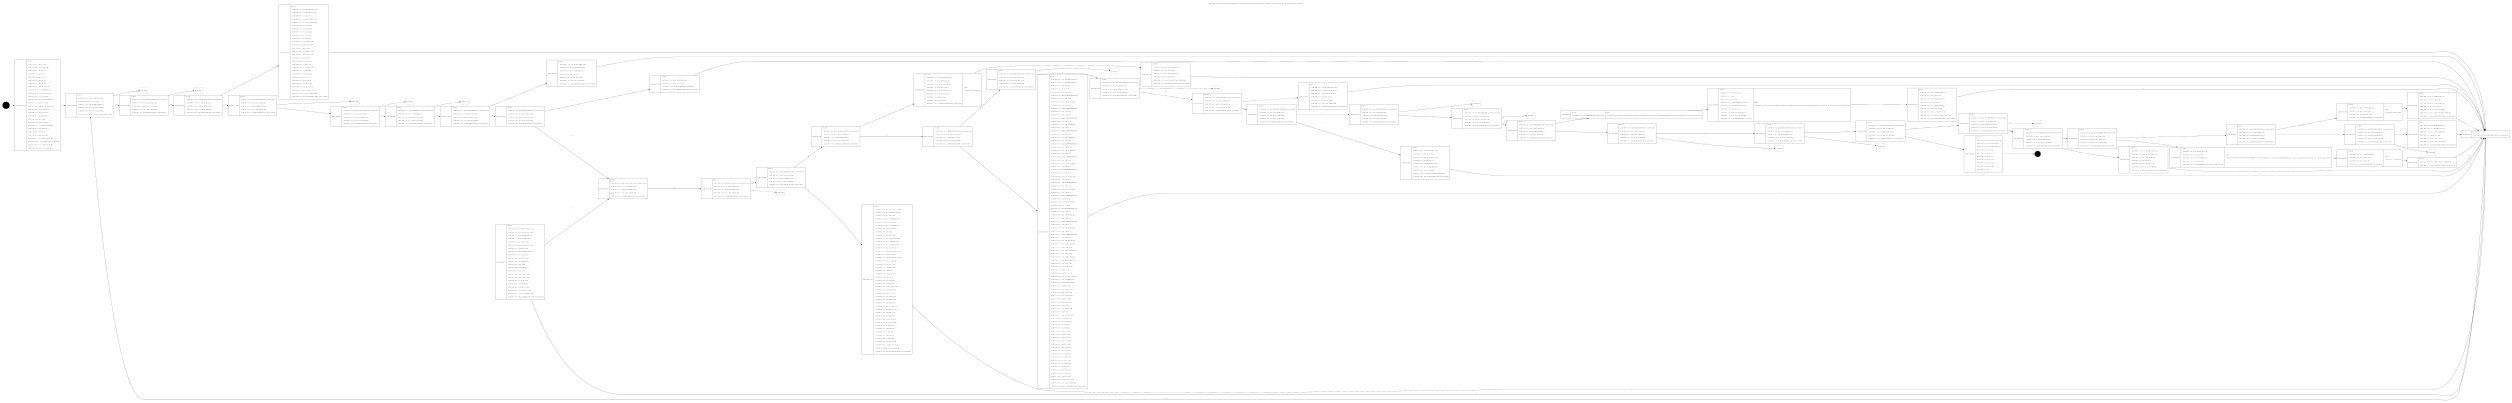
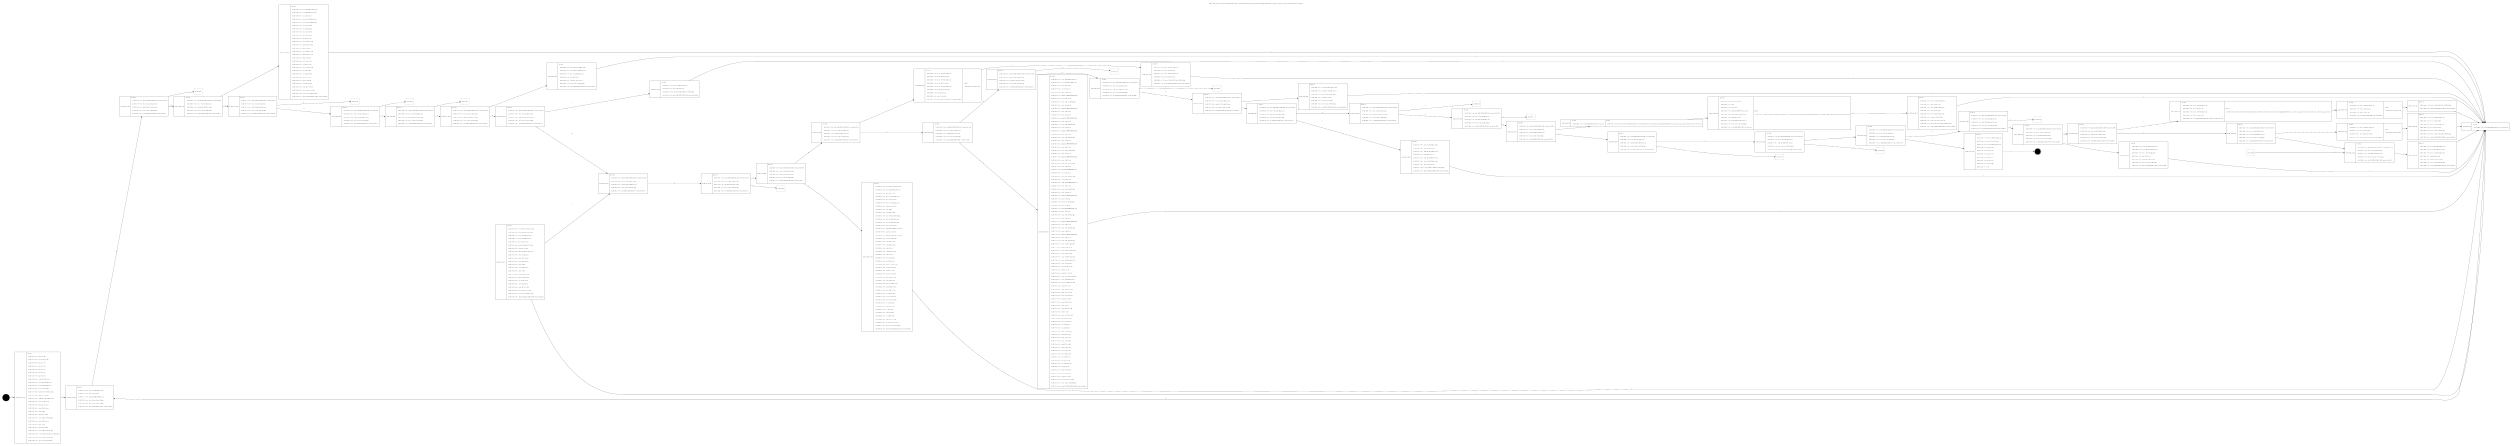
node "0x401b02": removed
edge "0x4015bc [28]" -> "0x4015d8": reversed
